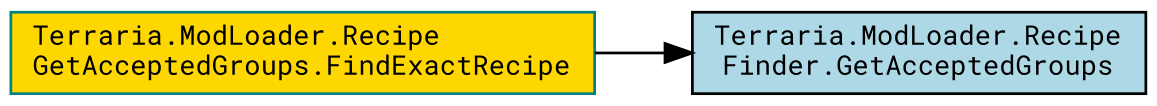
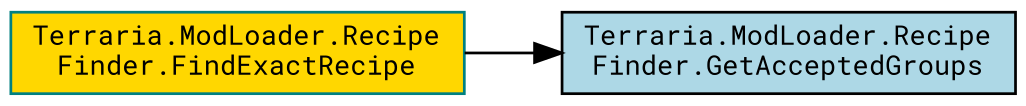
node "Terraria.ModLoader.Recipe GetAcceptedGroups.FindExactRecipe": label "Terraria.ModLoader.Recipe GetAcceptedGroups.FindExactRecipe" -> "Terraria.ModLoader.Recipe Finder.FindExactRecipe"
